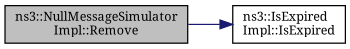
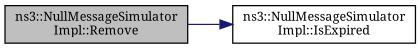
node "ns3::IsExpired Impl::IsExpired": label "ns3::IsExpired Impl::IsExpired" -> "ns3::NullMessageSimulator Impl::IsExpired"
